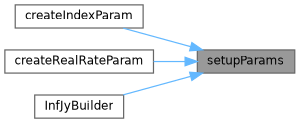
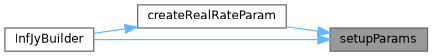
node "createIndexParam": removed
edge "InfJyBuilder" -> "createRealRateParam": added
